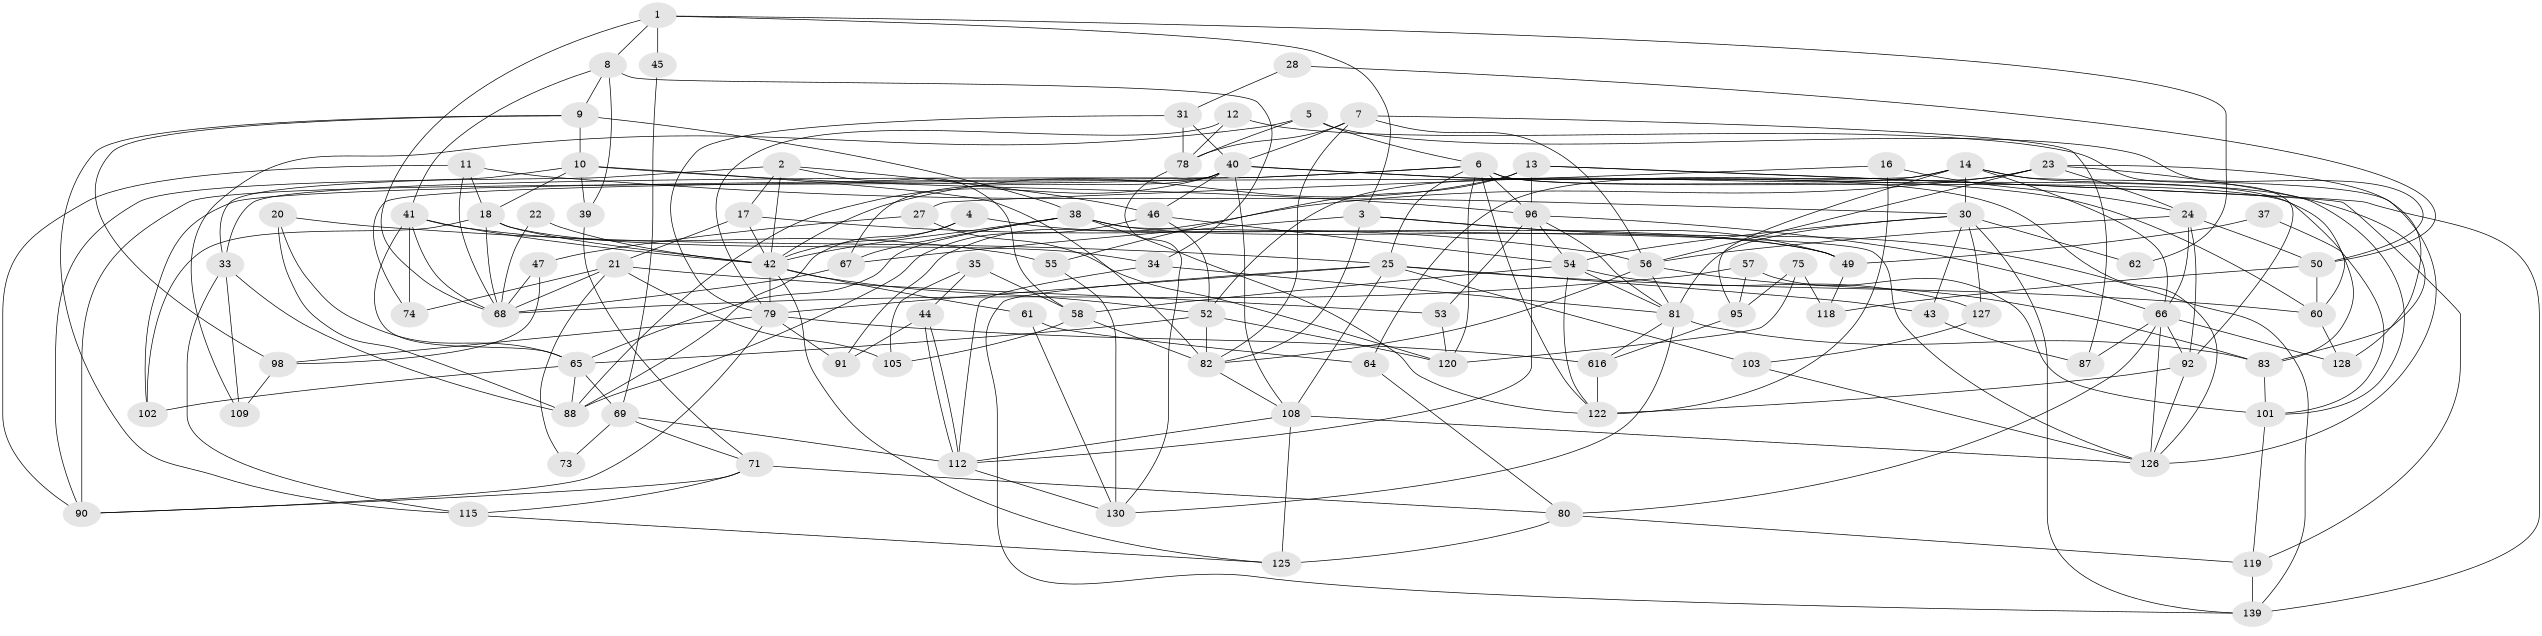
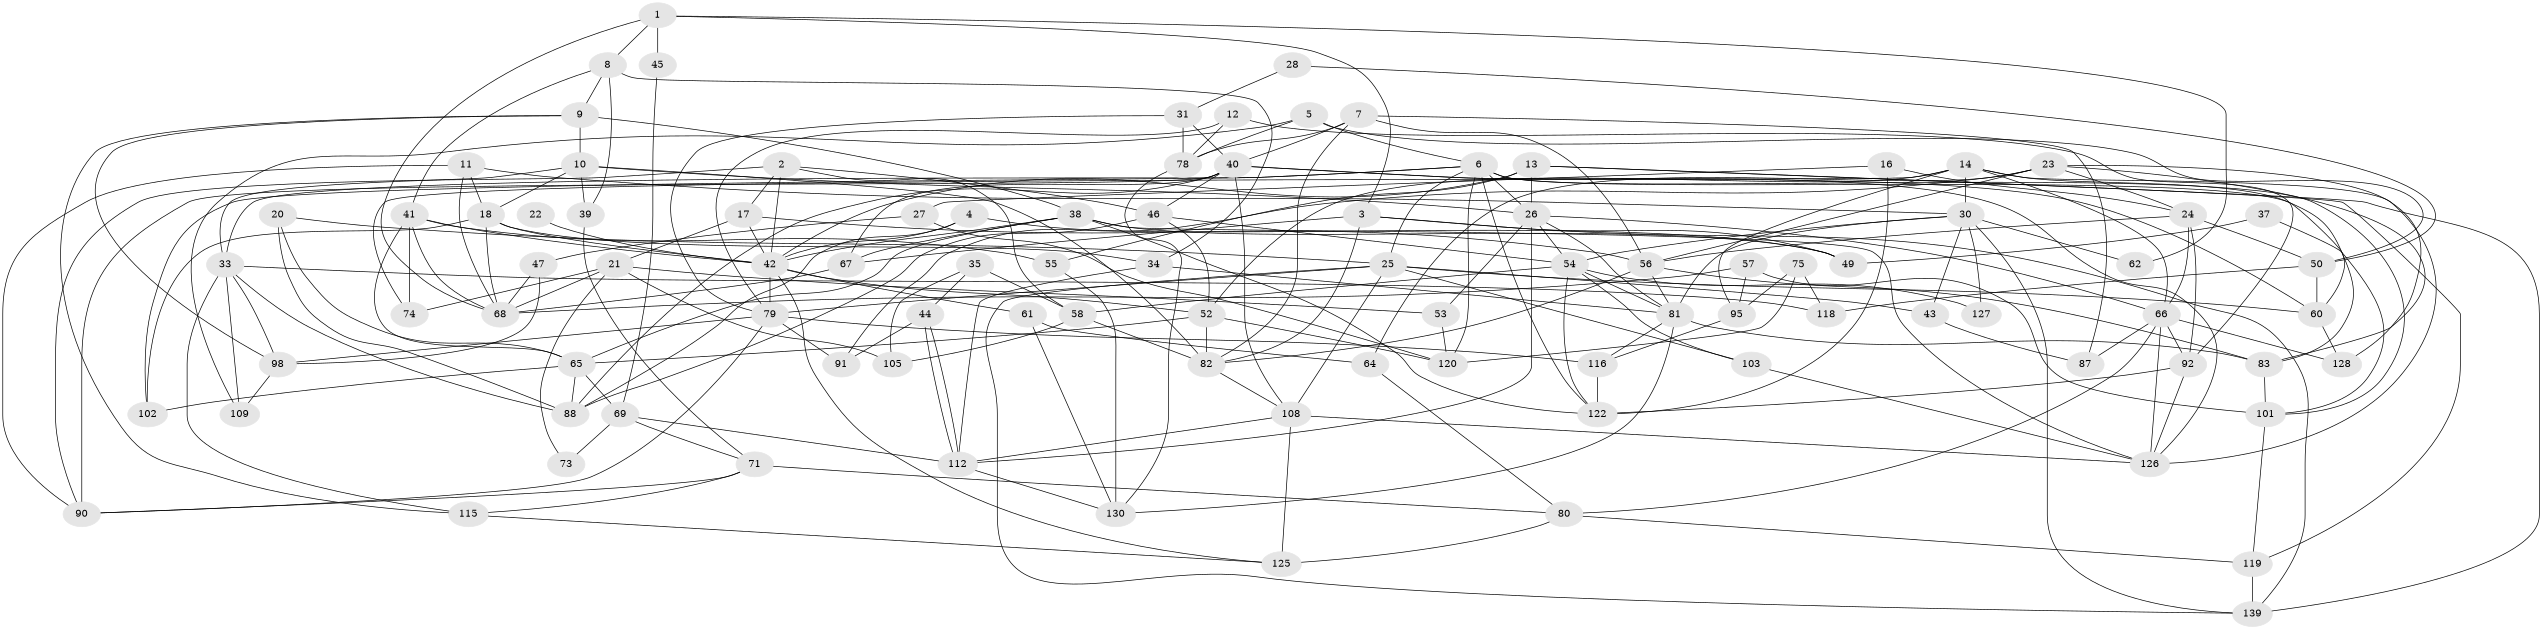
node "96": label "96" -> "26"
edge "22" -- "68": removed
edge "49" -- "118": now "33" -- "118"
edge "33" -- "98": added
edge "127" -- "103": now "54" -- "103"
node "616": label "616" -> "116"
